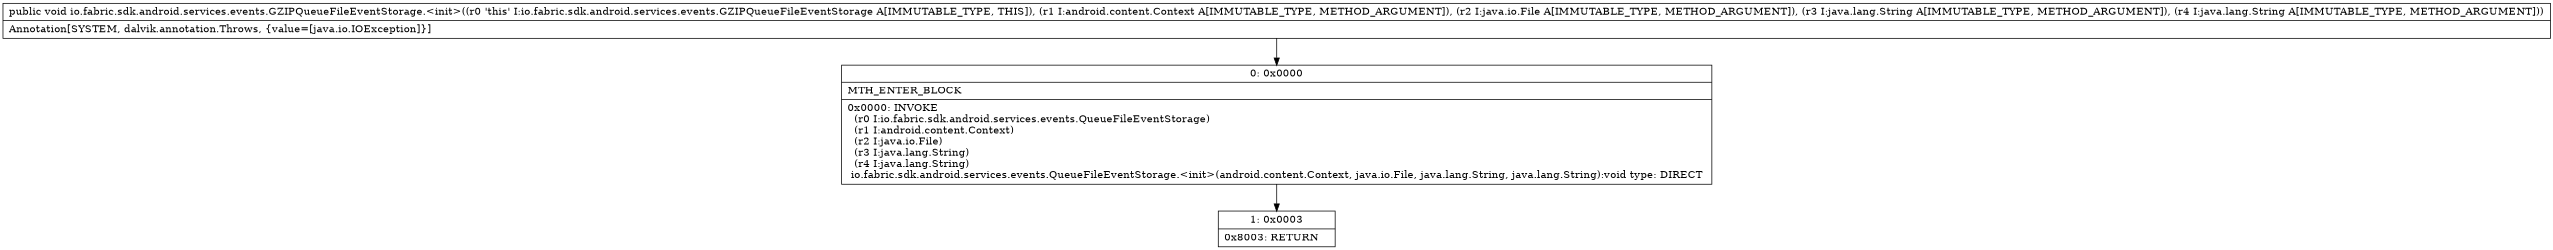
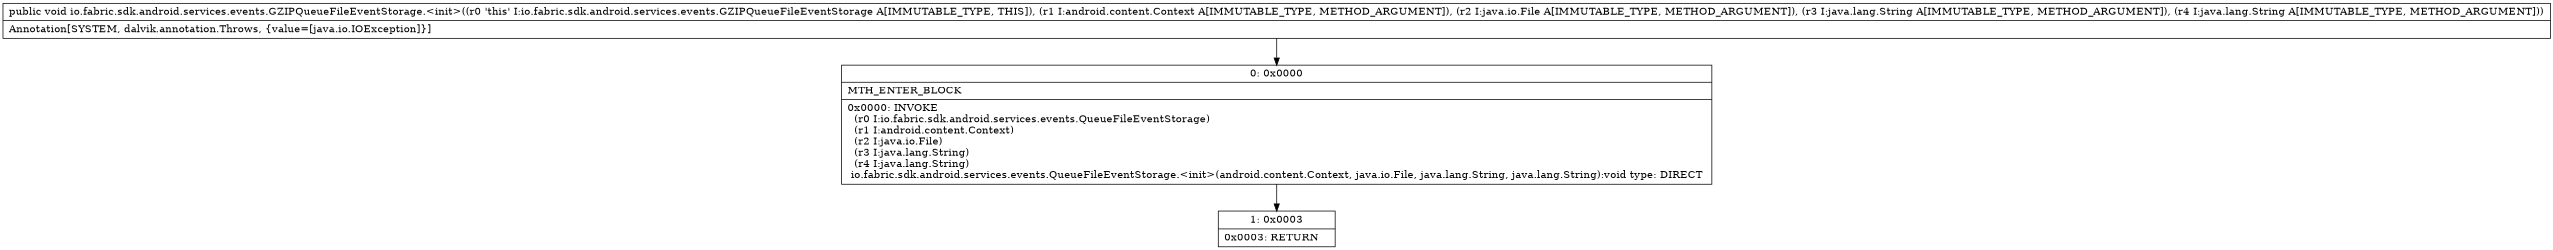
node "1: 0x0003": text "0x8003: RETURN" -> "0x0003: RETURN"
